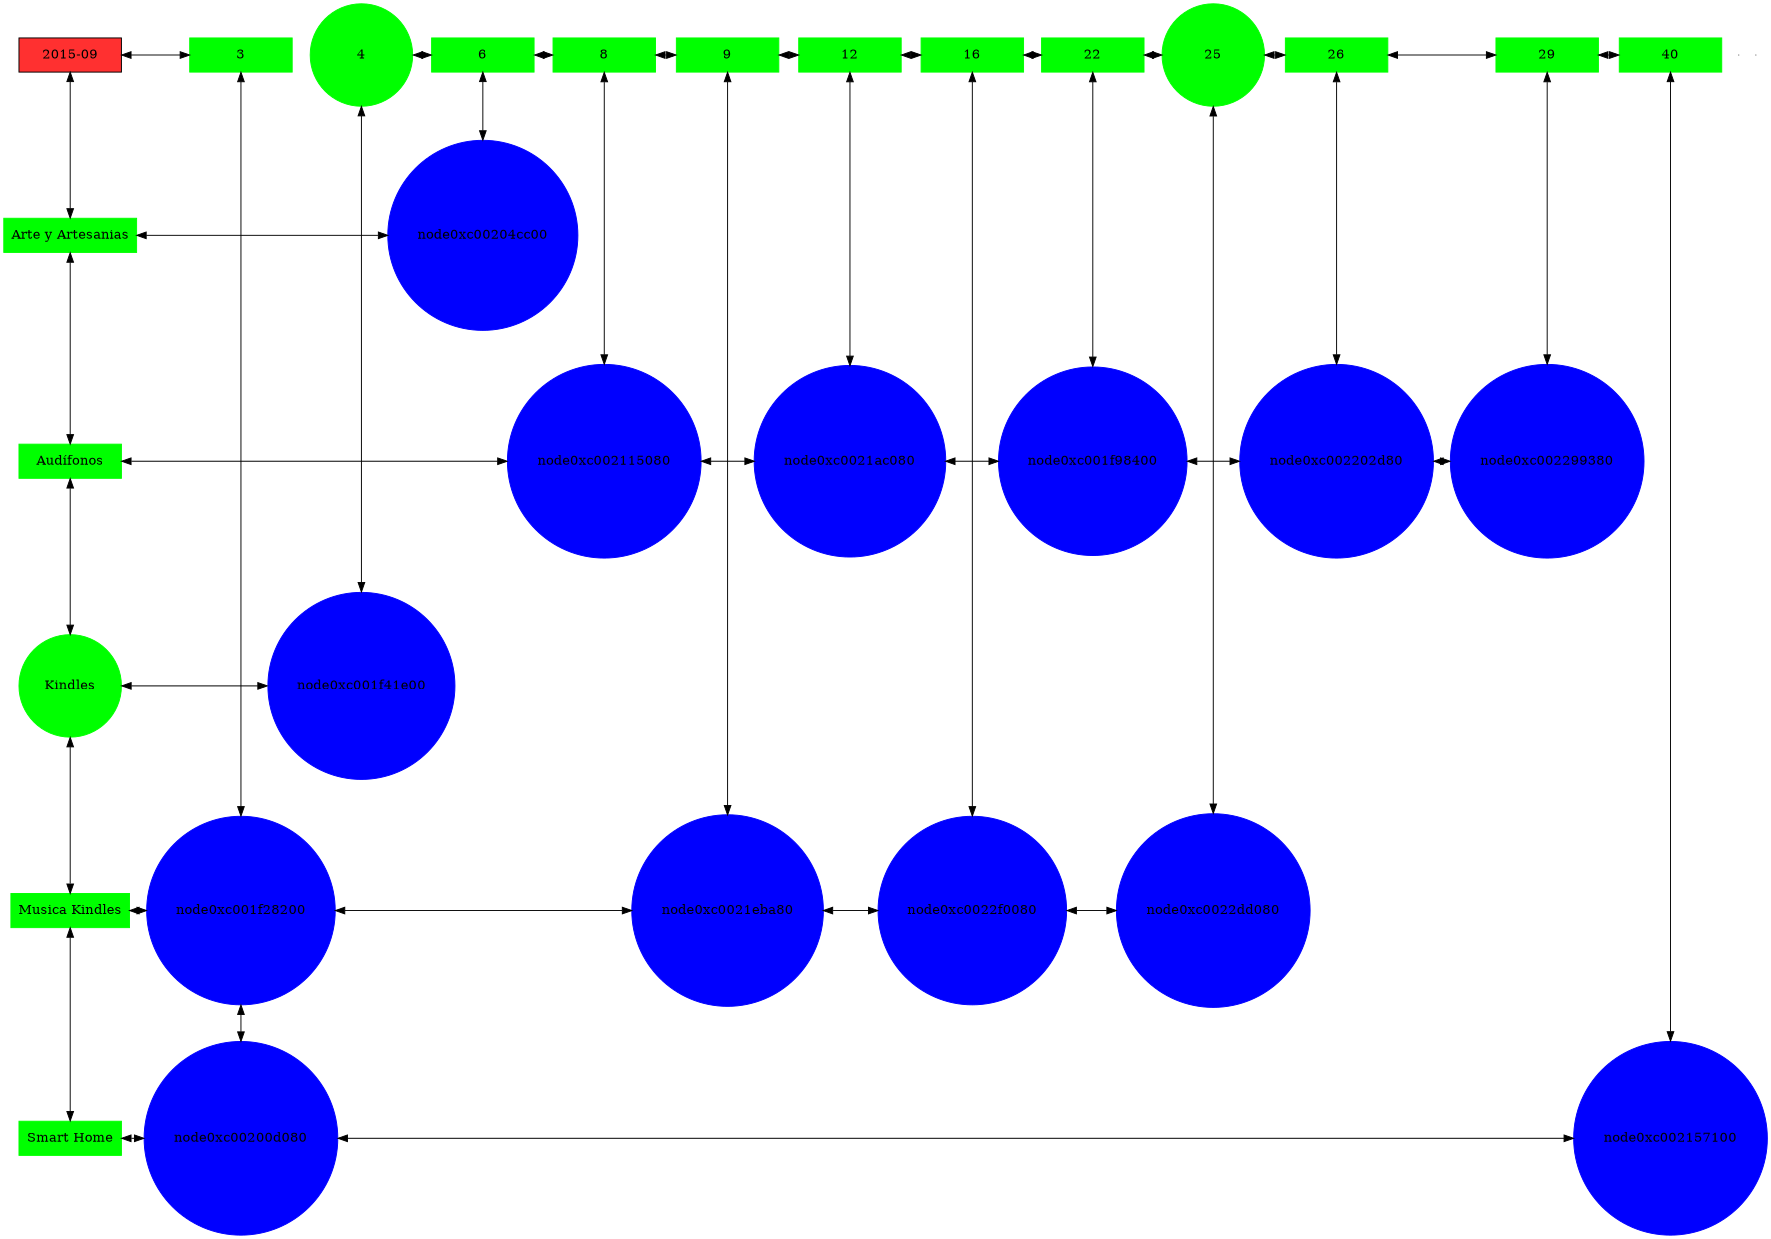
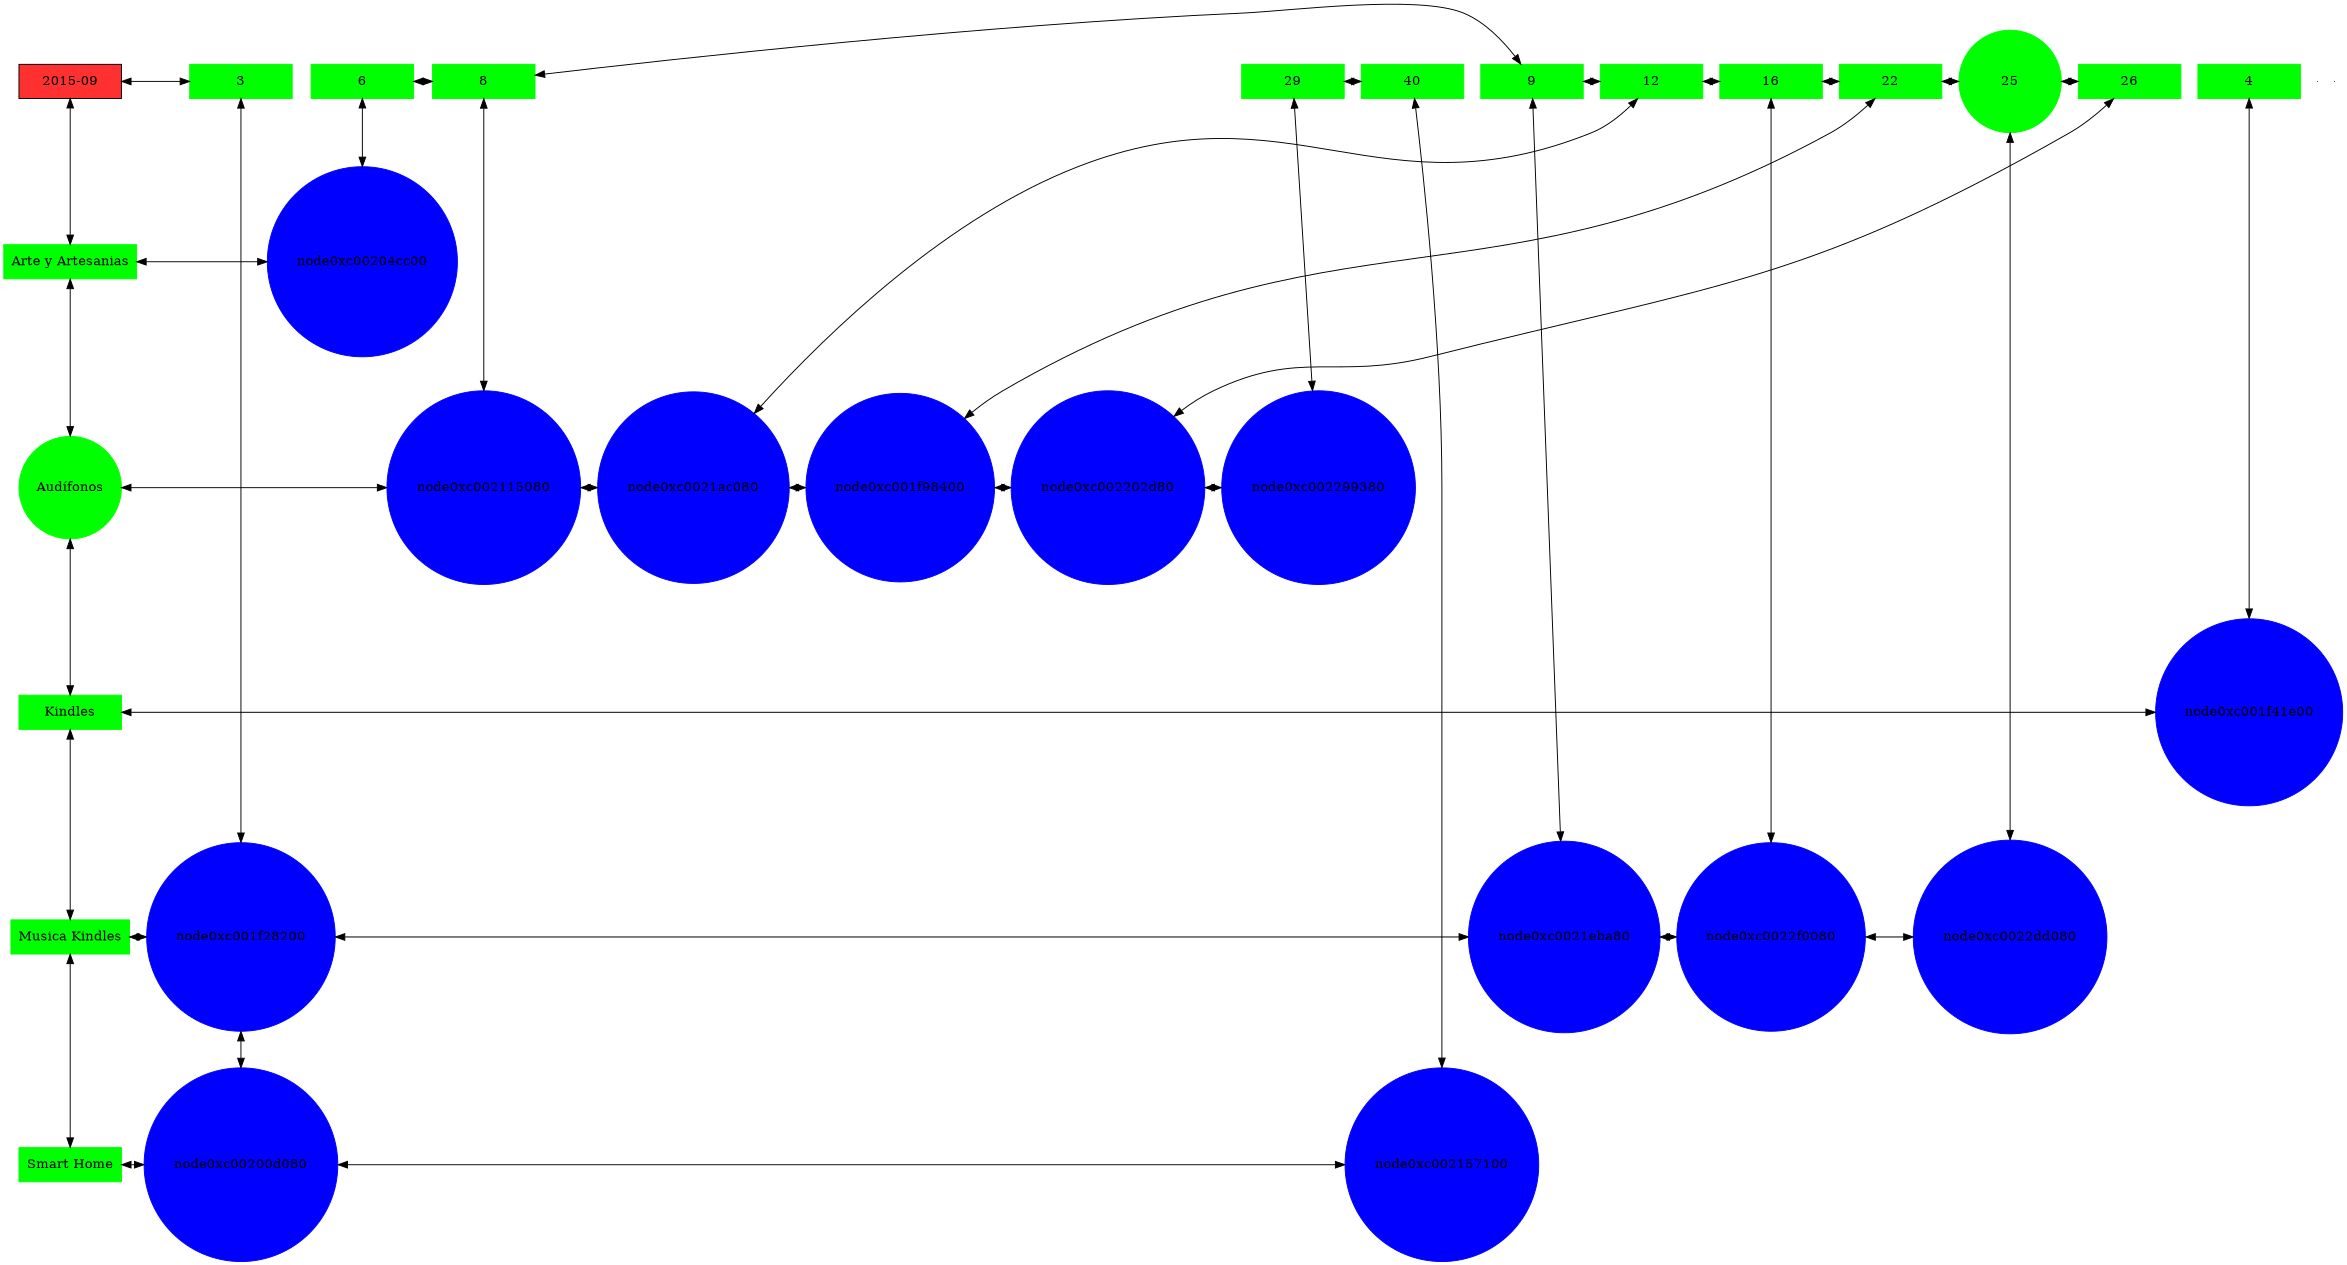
node "4": shape circle -> box
edge "4" -- "6": removed
edge "26" -- "29": removed
node "Audífonos": shape box -> circle
node "Kindles": shape circle -> box
